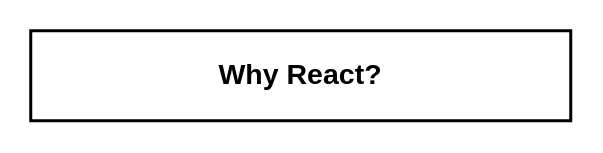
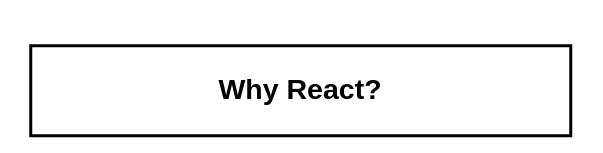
node "Why React?": moved (301, 76) -> (301, 91)
